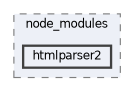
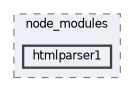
node "htmlparser2": label "htmlparser2" -> "htmlparser1"
